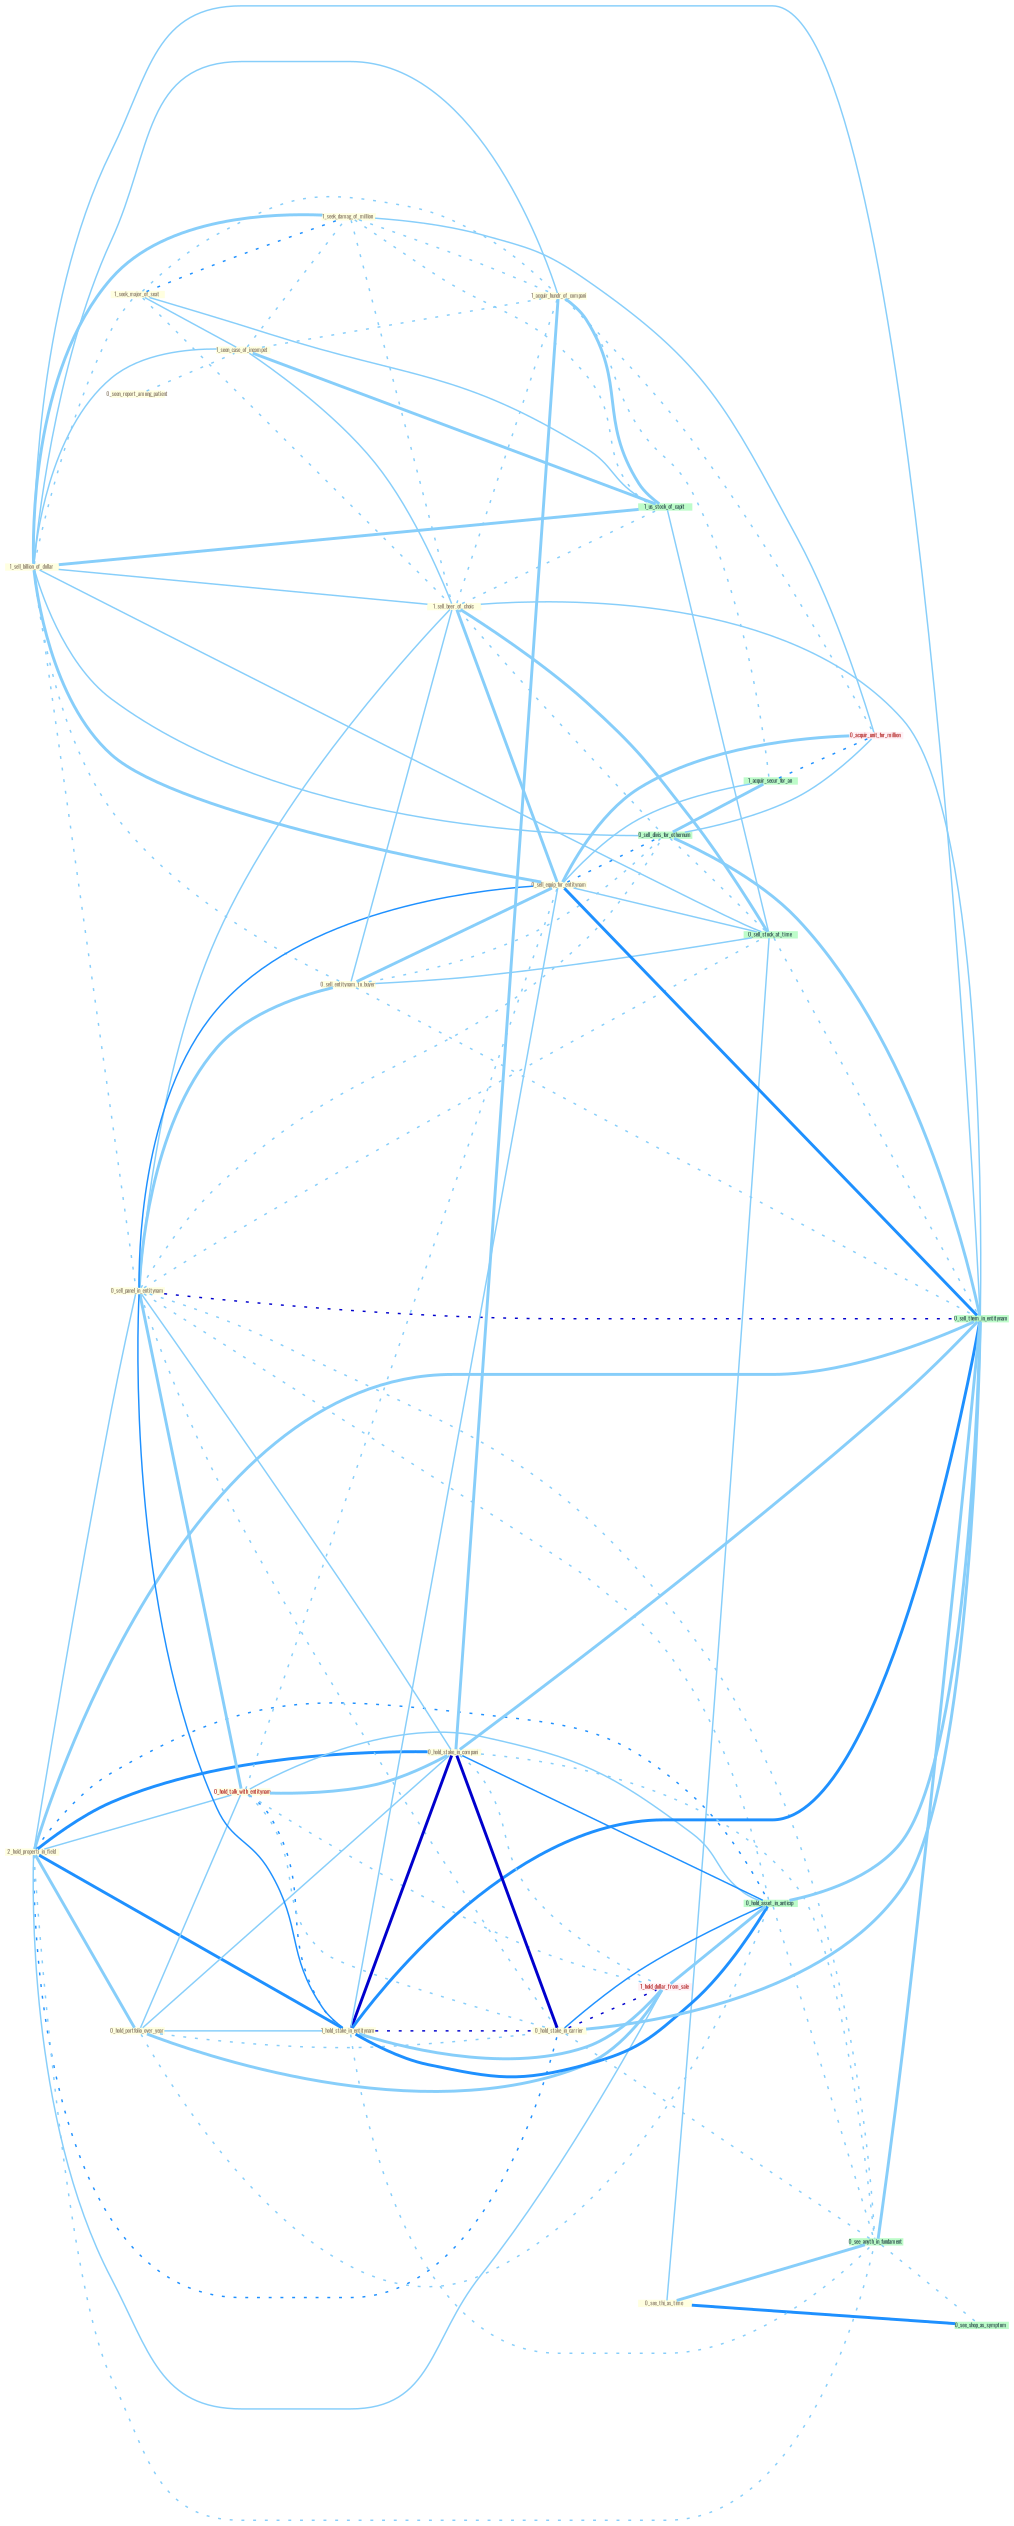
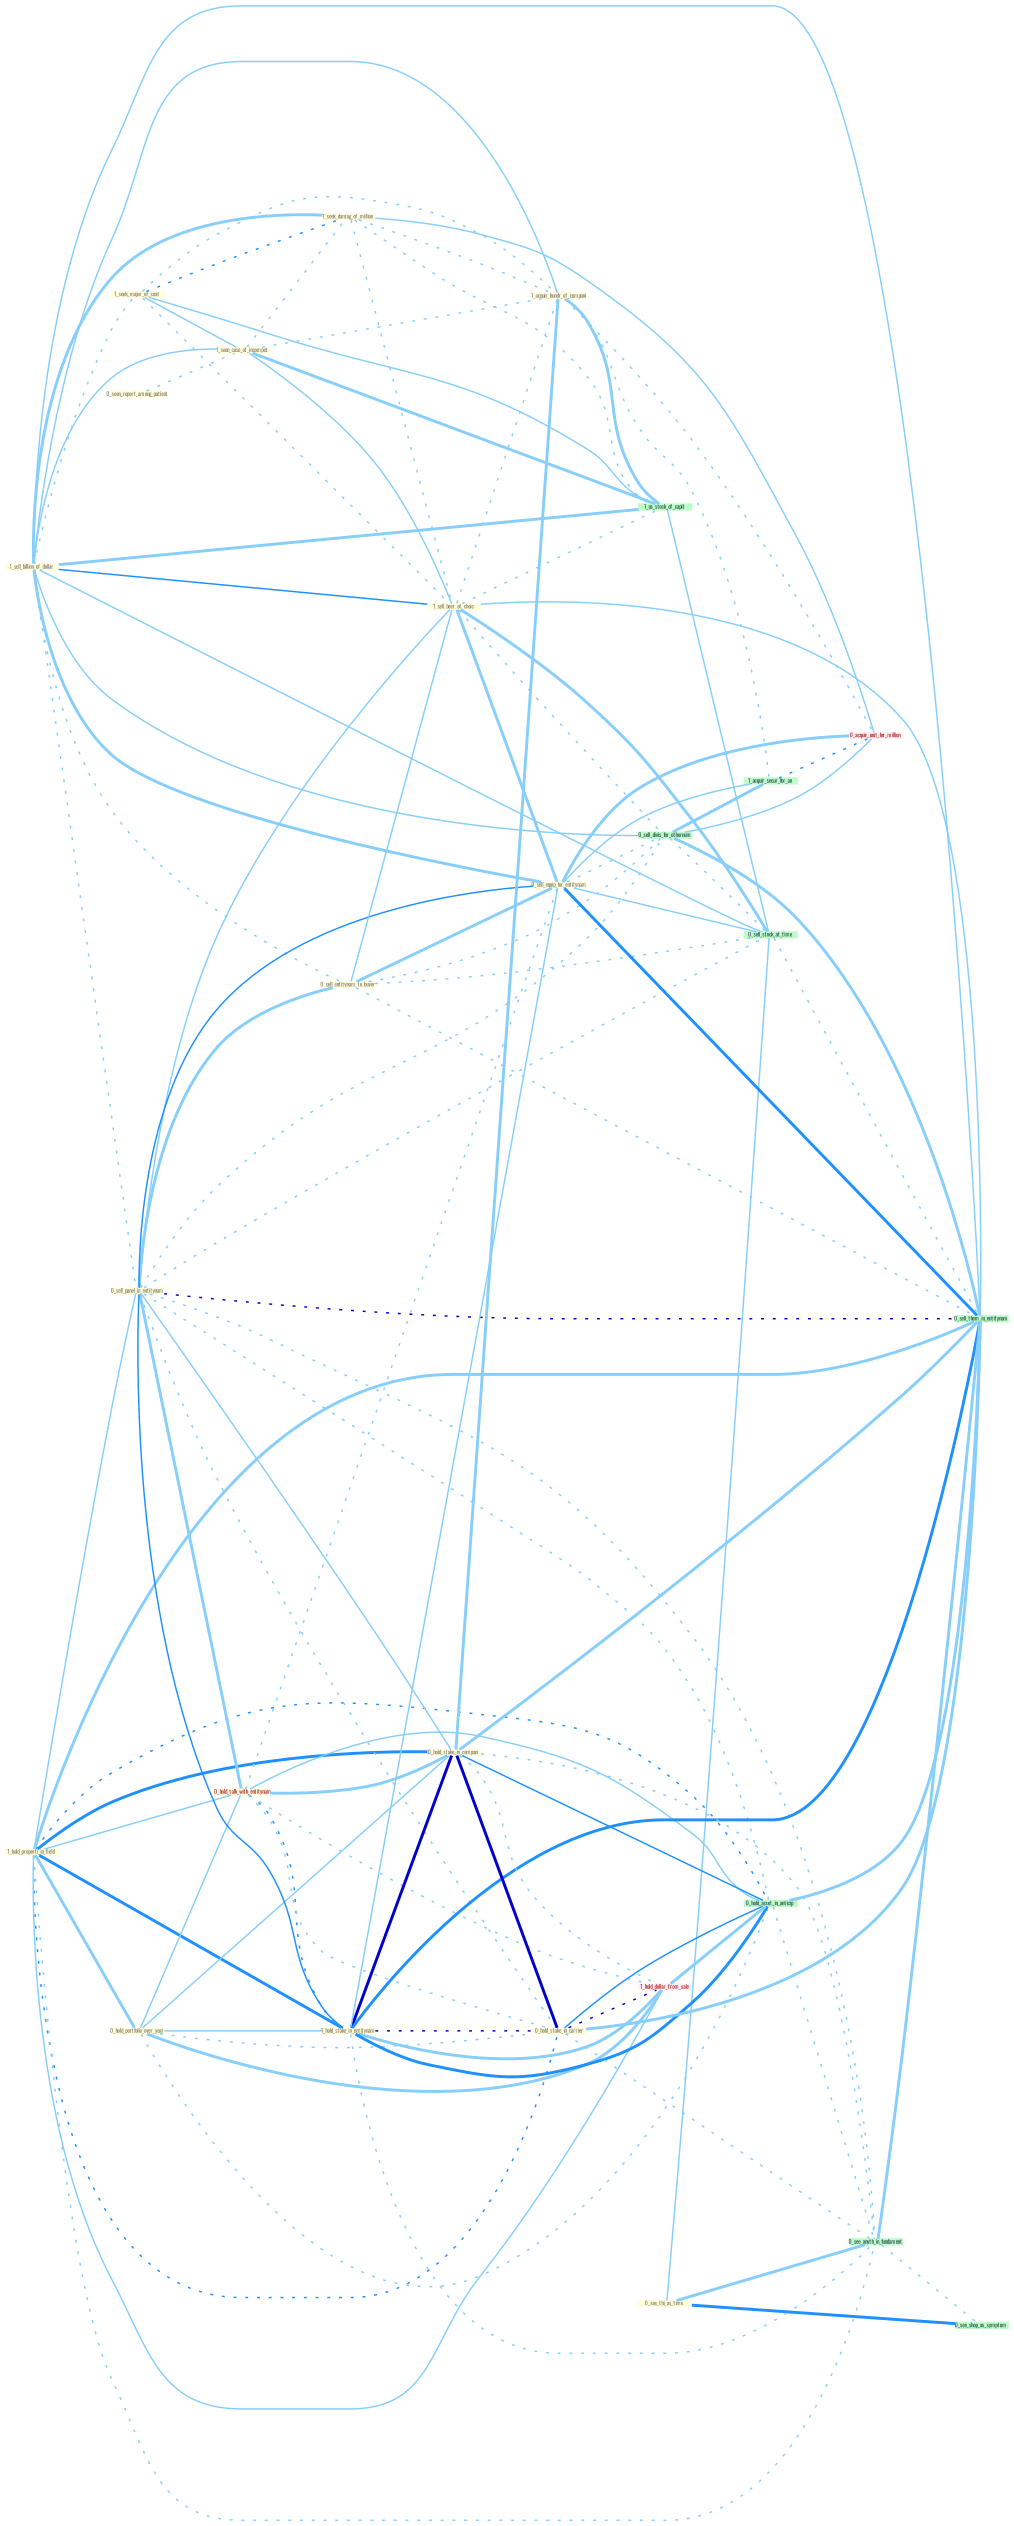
edge "1_sell_billion_of_dollar" -- "1_sell_beer_of_choic": color #87cefa -> #1e90ff
edge "0_sell_divis_for_othernum" -- "0_sell_equip_for_entitynam": color #1e90ff -> #87cefa
edge "0_sell_stock_at_time" -- "0_sell_entitynam_to_buyer": style solid -> dotted
node "2_hold_properti_in_field": label "2_hold_properti_in_field" -> "1_hold_properti_in_field"
